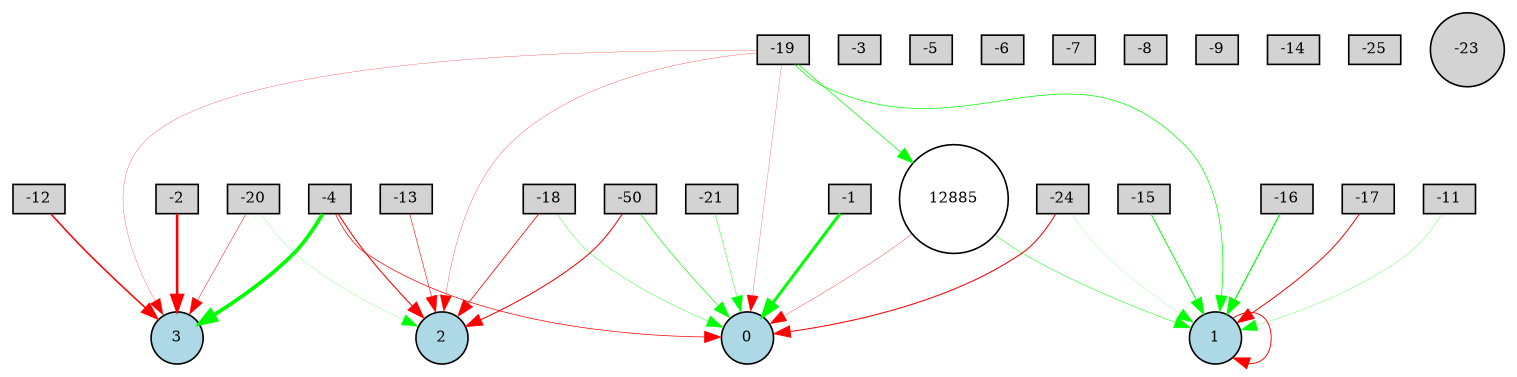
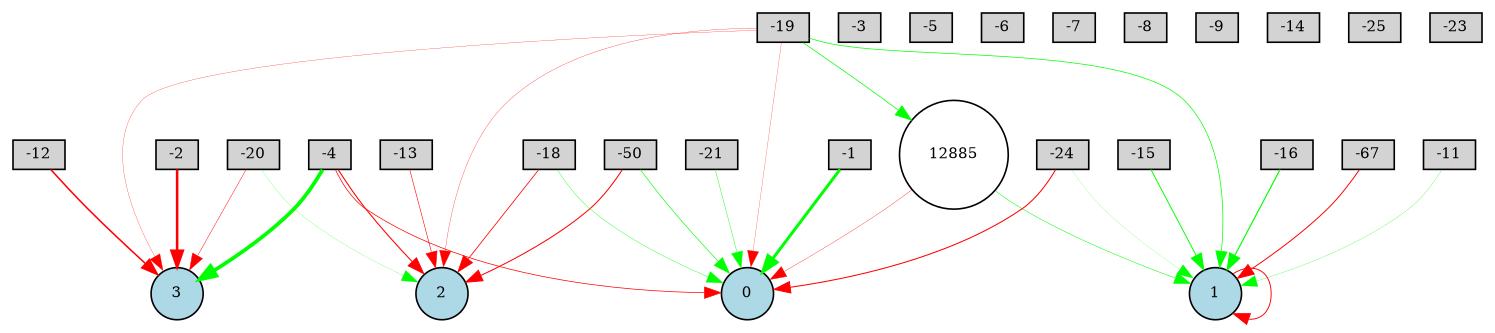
node "-23": shape circle -> box
node "-17": label "-17" -> "-67"
